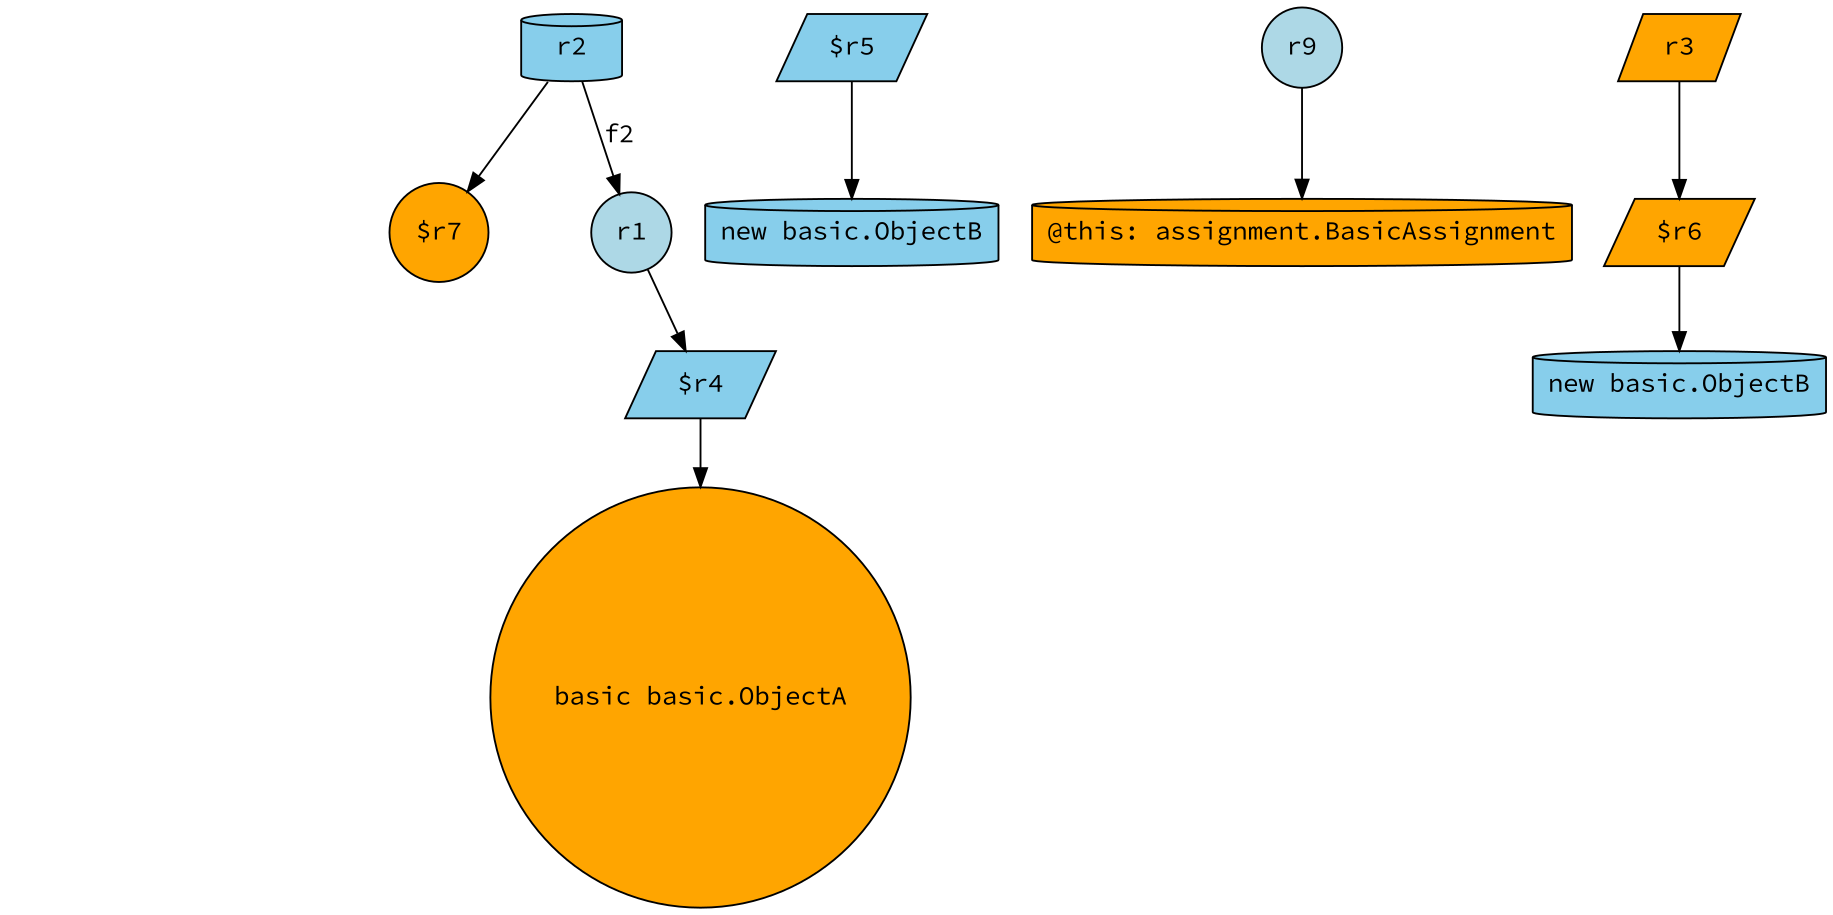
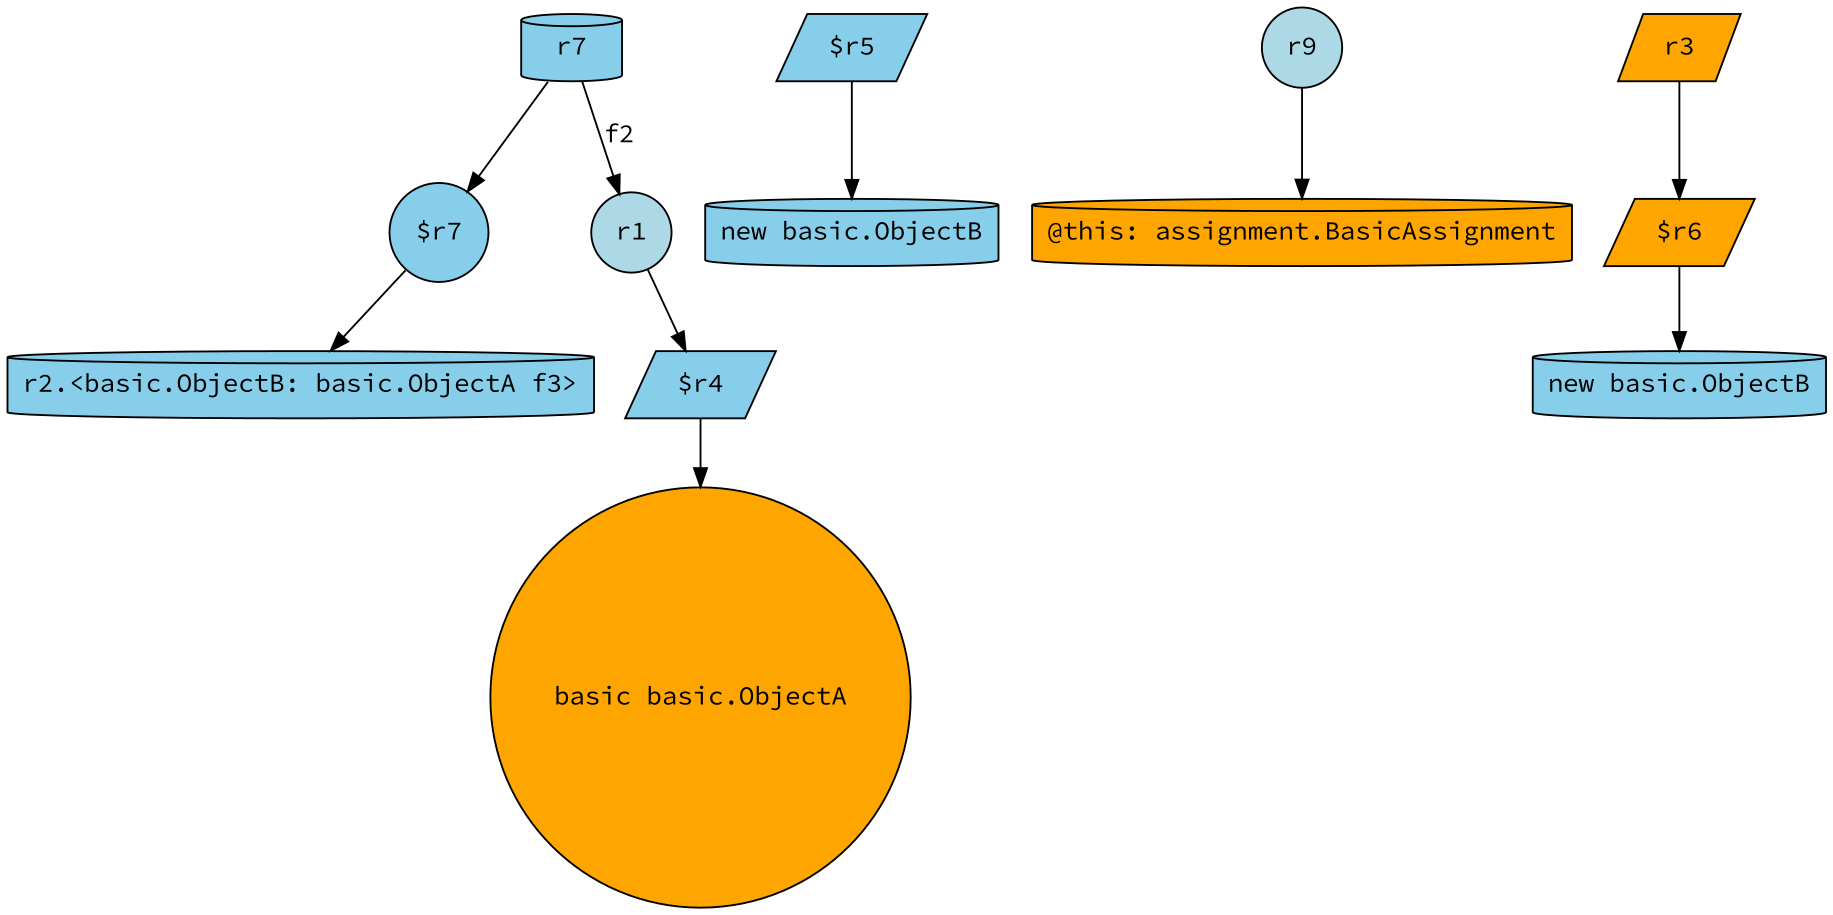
node "r2": label "r2" -> "r7"
node "$r7": fillcolor orange -> skyblue
node "r2.<basic.ObjectB: basic.ObjectA f3>": added
